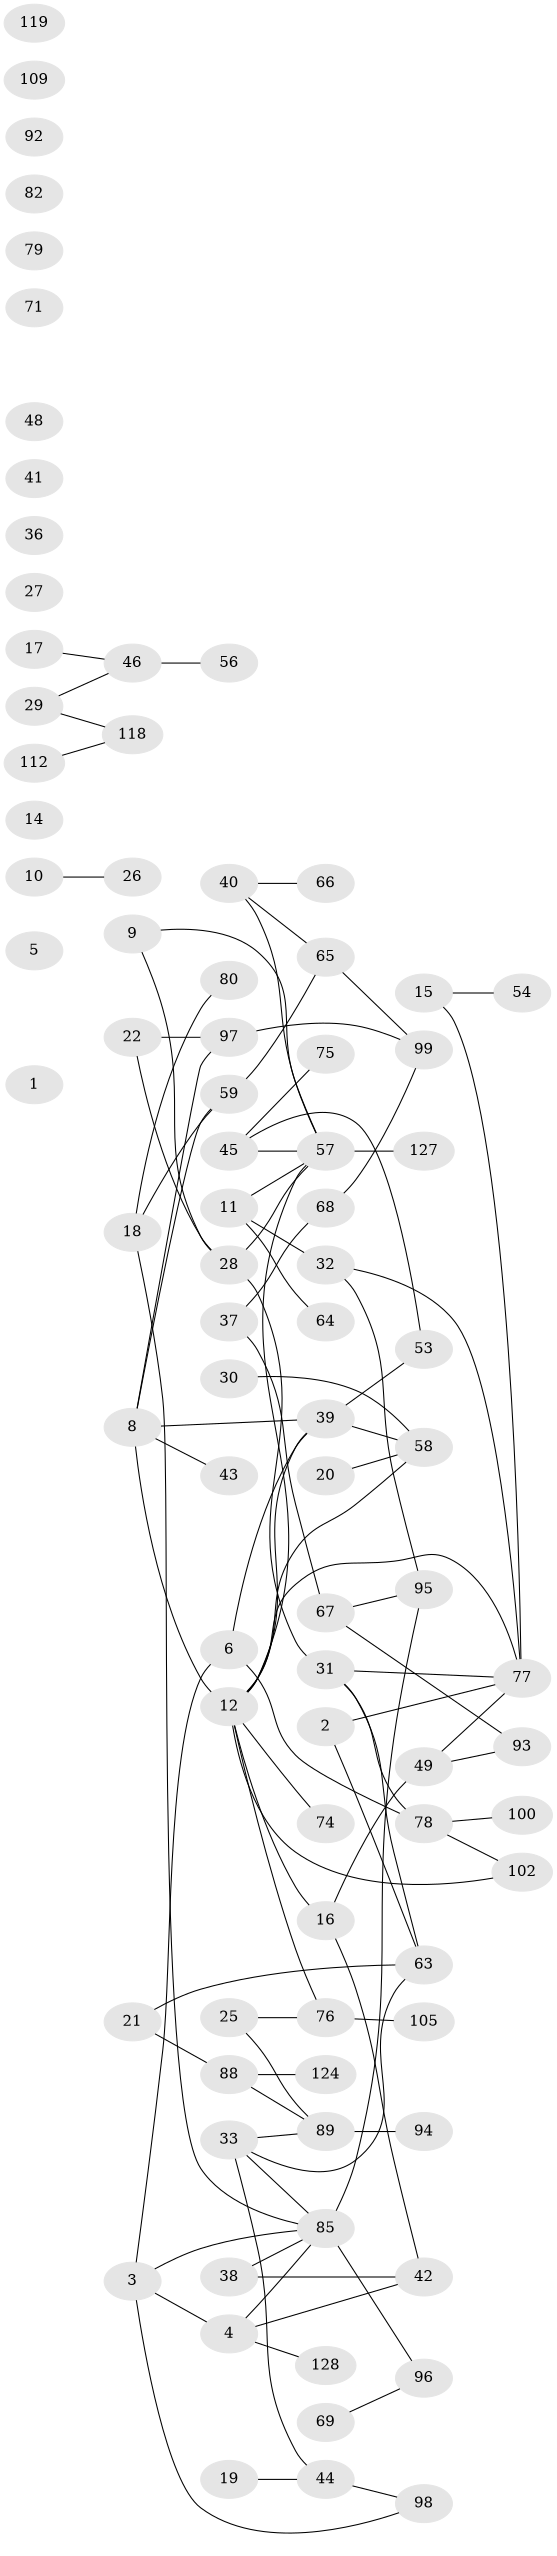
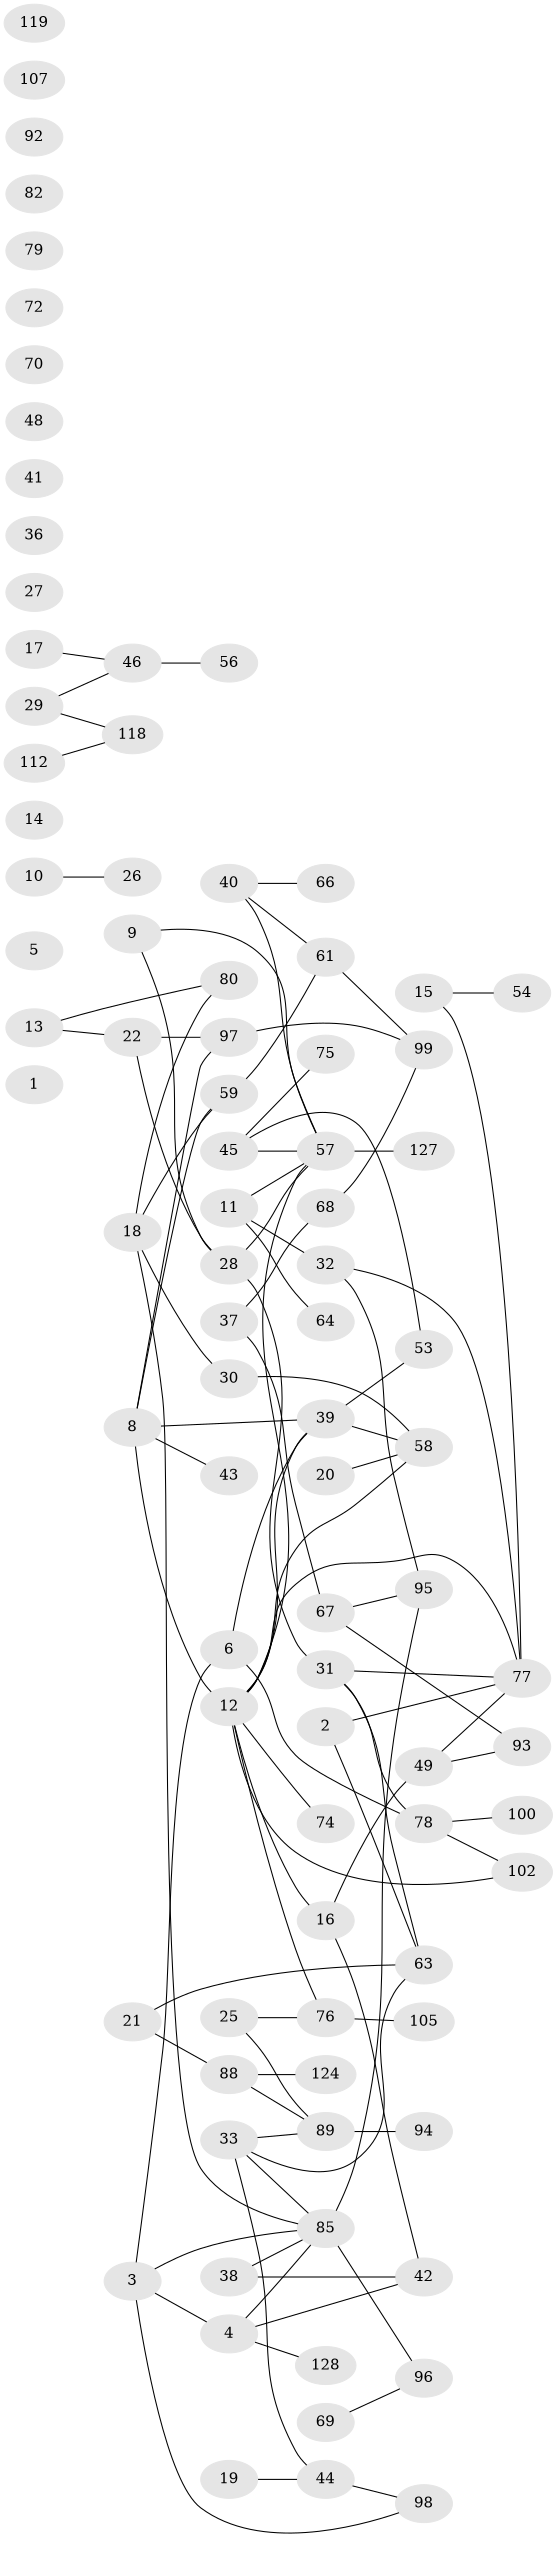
node "109": label "109" -> "107"
node "71": label "71" -> "72"
node "70": added
node "65": label "65" -> "61"
node "13": added
edge "18" -- "30": added
